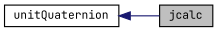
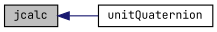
edge "jcalc" -> "unitQuaternion": reversed
